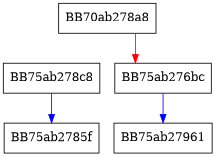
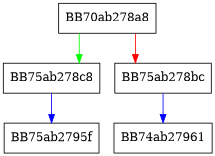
edge "BB70ab278a8" -> "BB75ab278c8": added
node "BB75ab276bc": label "BB75ab276bc" -> "BB75ab278bc"
node "BB75ab2785f": label "BB75ab2785f" -> "BB75ab2795f"
node "BB75ab27961": label "BB75ab27961" -> "BB74ab27961"
